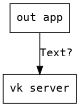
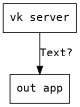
edge "out app" -> "vk server": reversed
